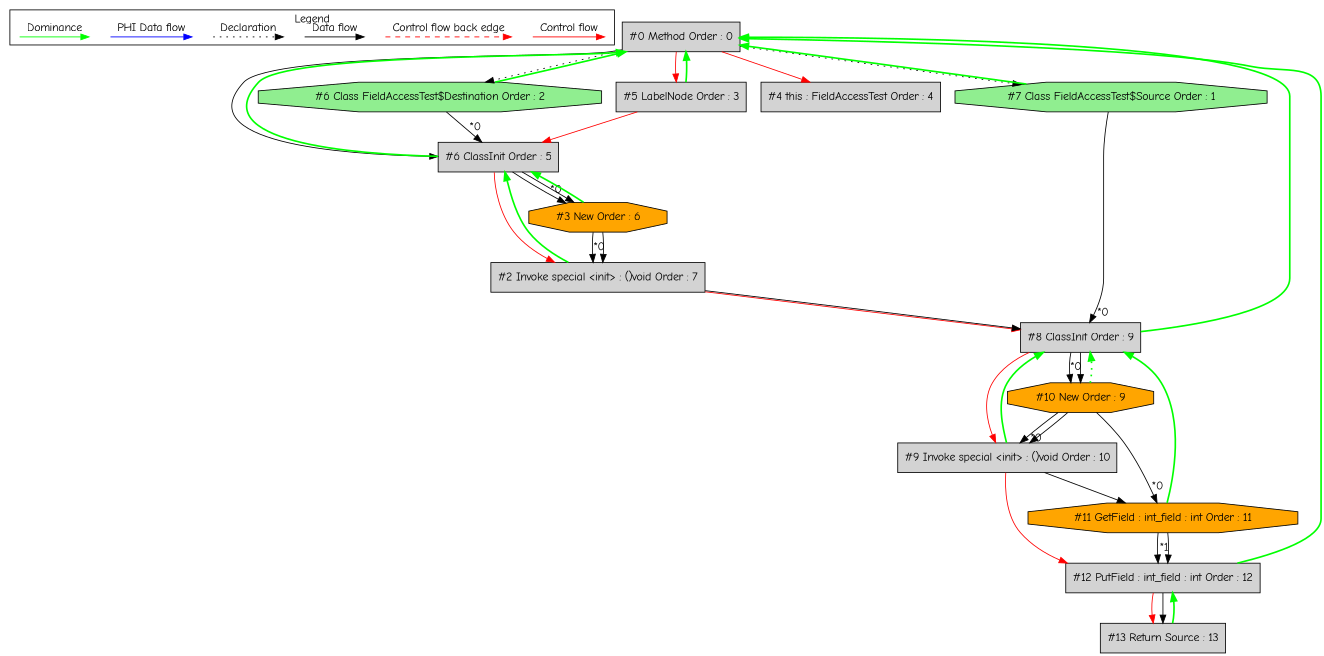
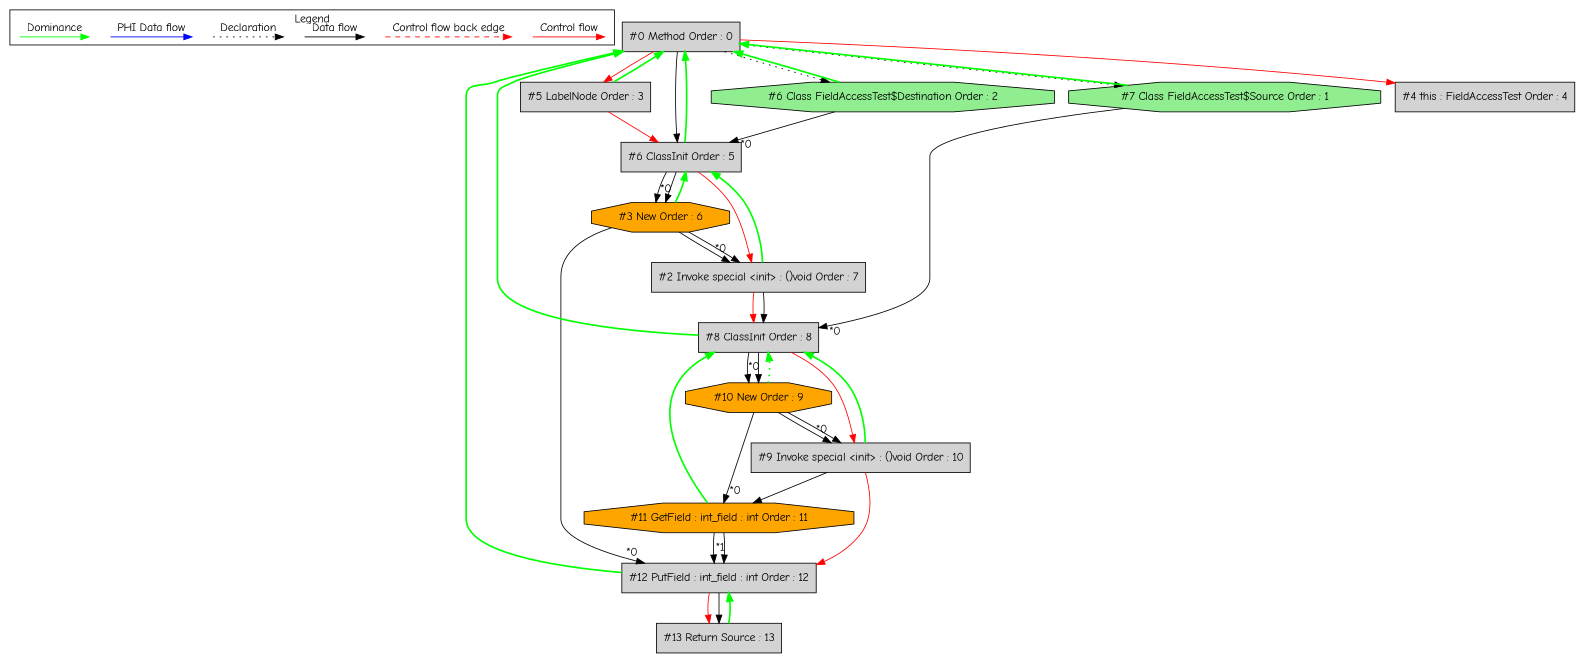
node "#8 ClassInit Order : 9": label "#8 ClassInit Order : 9" -> "#8 ClassInit Order : 8"
edge "#3 New Order : 6" -> "#12 PutField : int_field : int Order : 12": added
